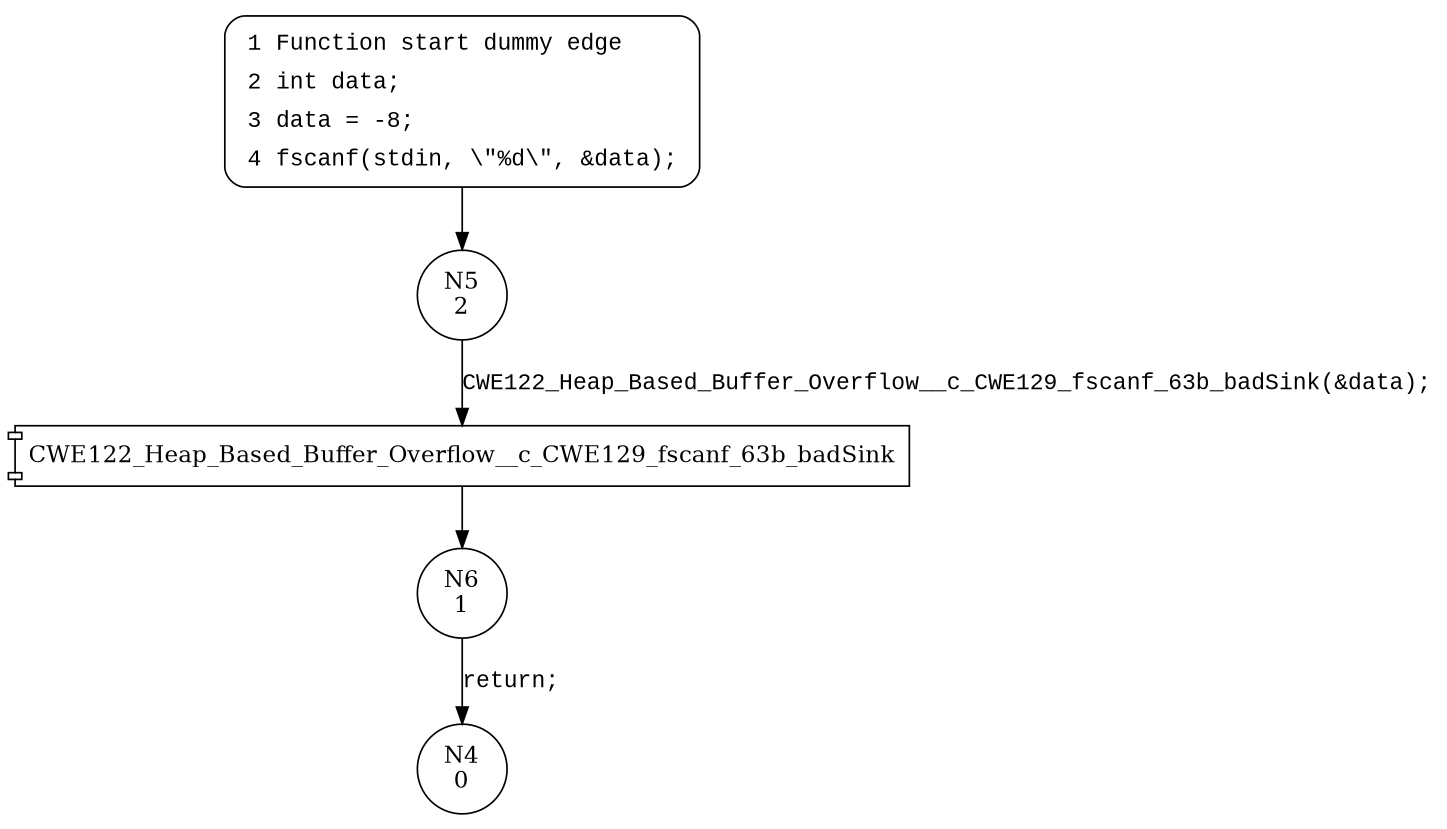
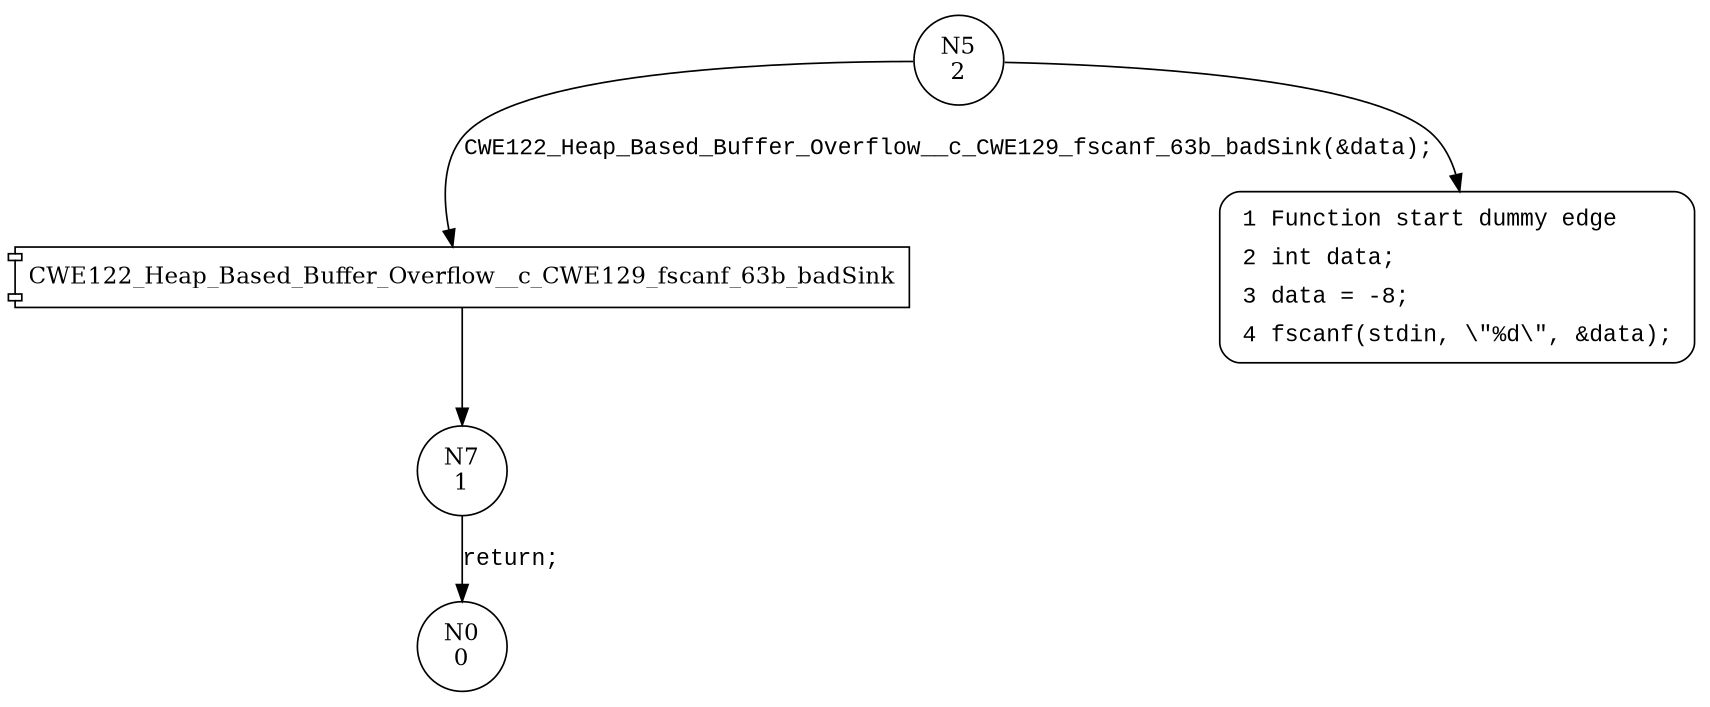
edge "1" -> "N5 2": reversed
node "N6 1": label "N6 1" -> "N7 1"
node "N4 0": label "N4 0" -> "N0 0"
